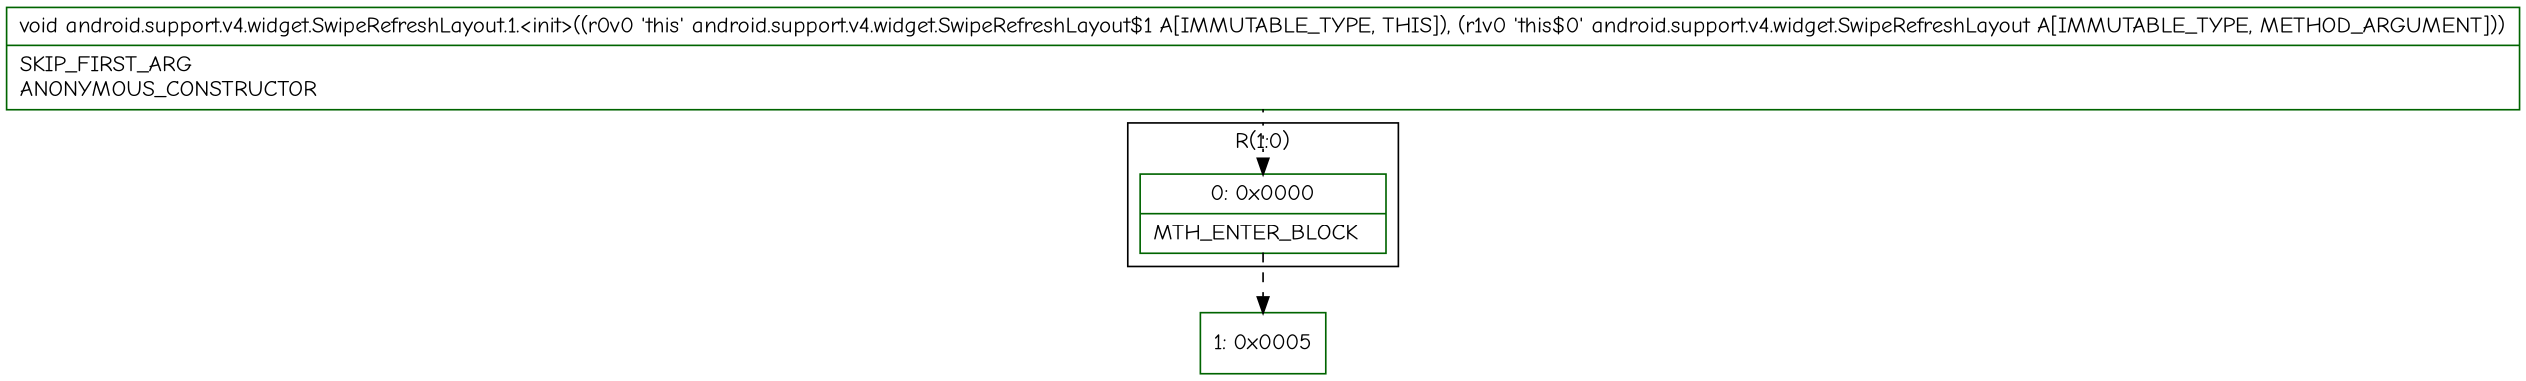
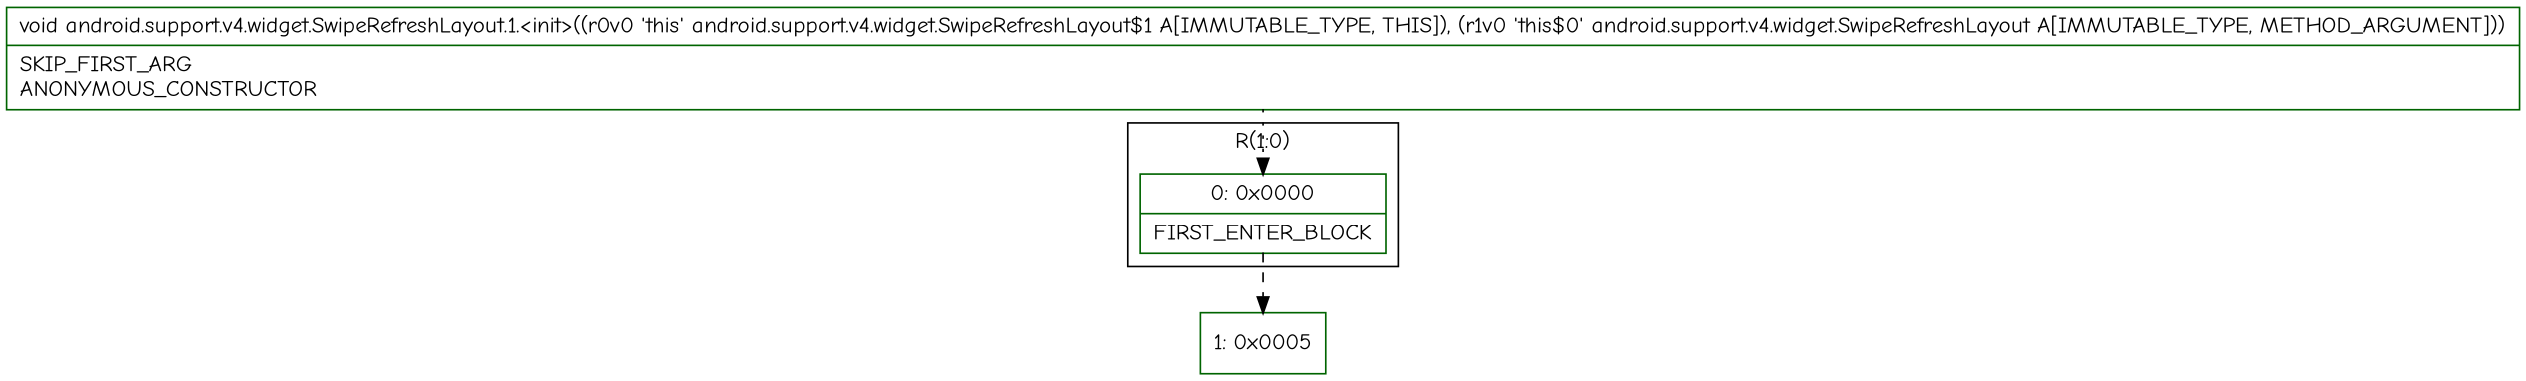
node "0: 0x0000": text "MTH_ENTER_BLOCK" -> "FIRST_ENTER_BLOCK"
